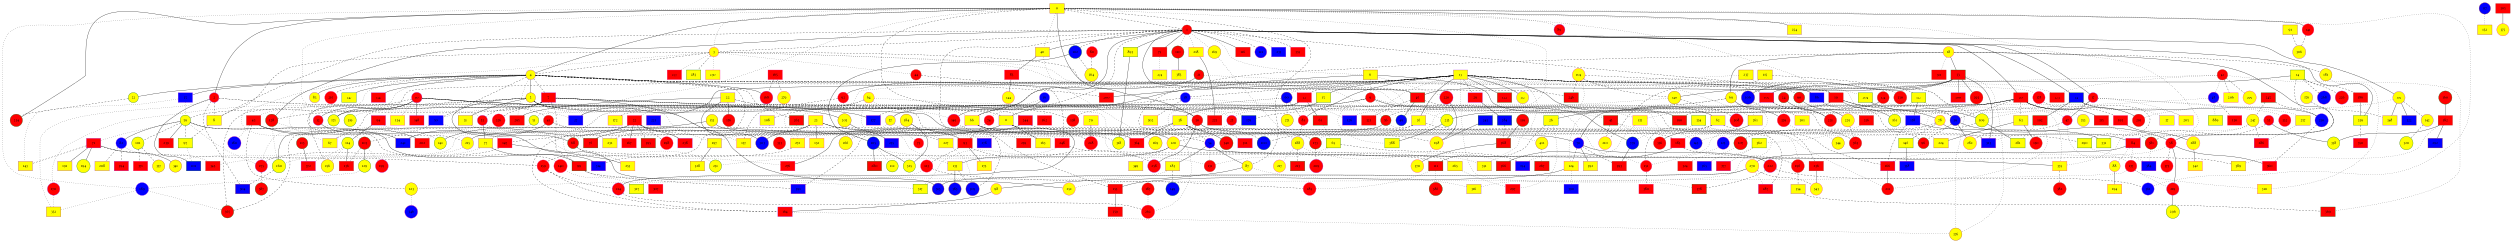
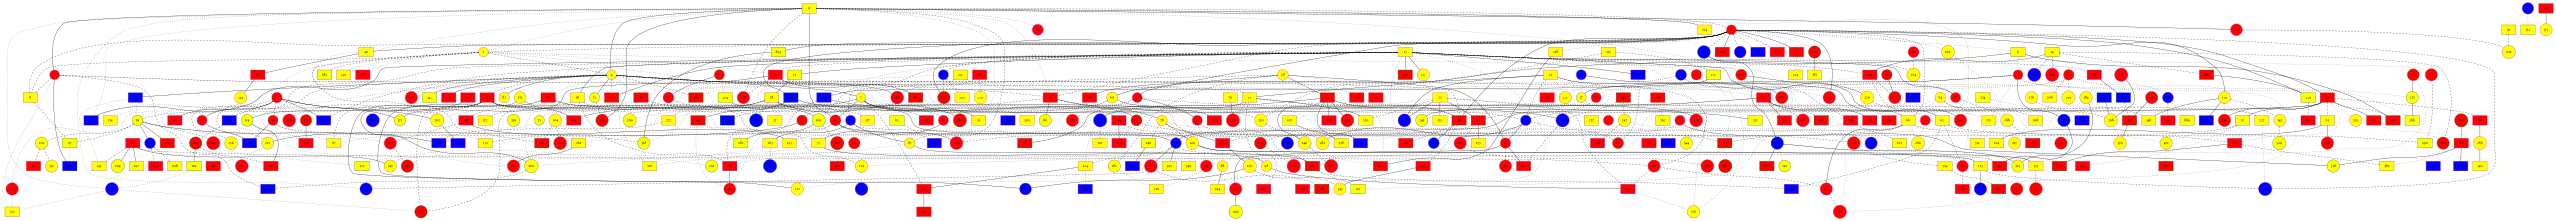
edge "104" -- "140": now "210" -- "140"
node "129": shape circle -> box
